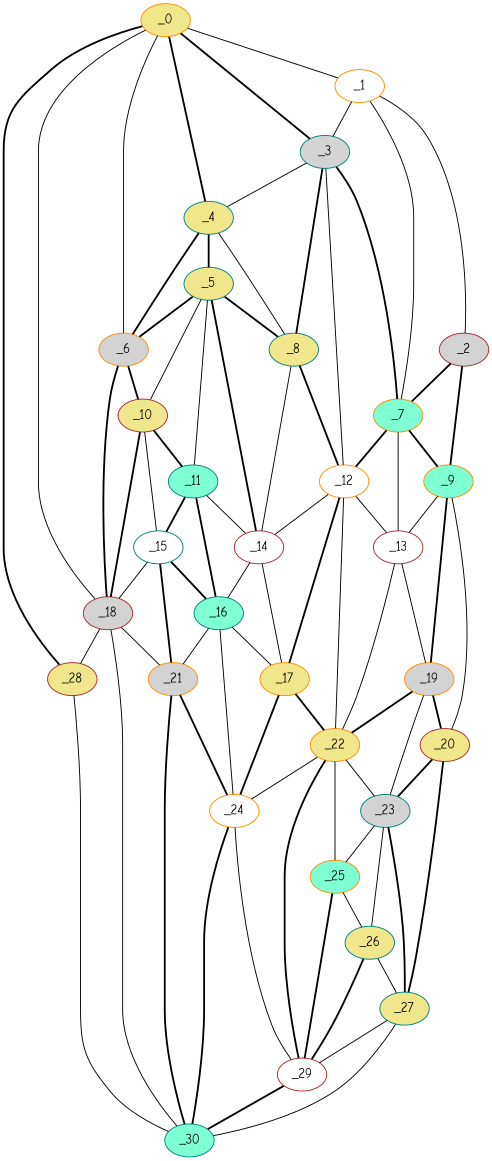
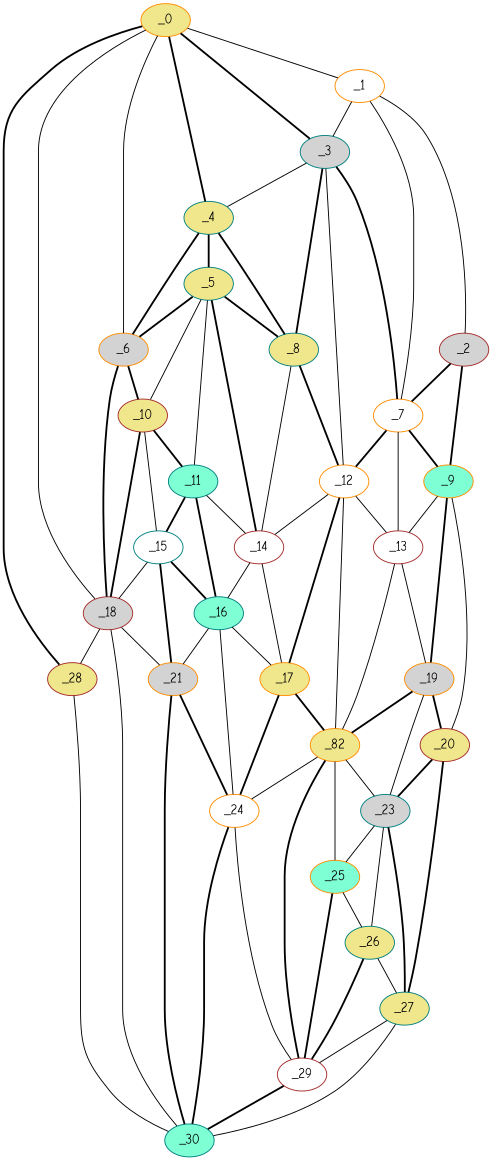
edge "_4" -- "_8": style solid -> bold
node "_7": fillcolor aquamarine -> white
node "_22": label "_22" -> "_82"
